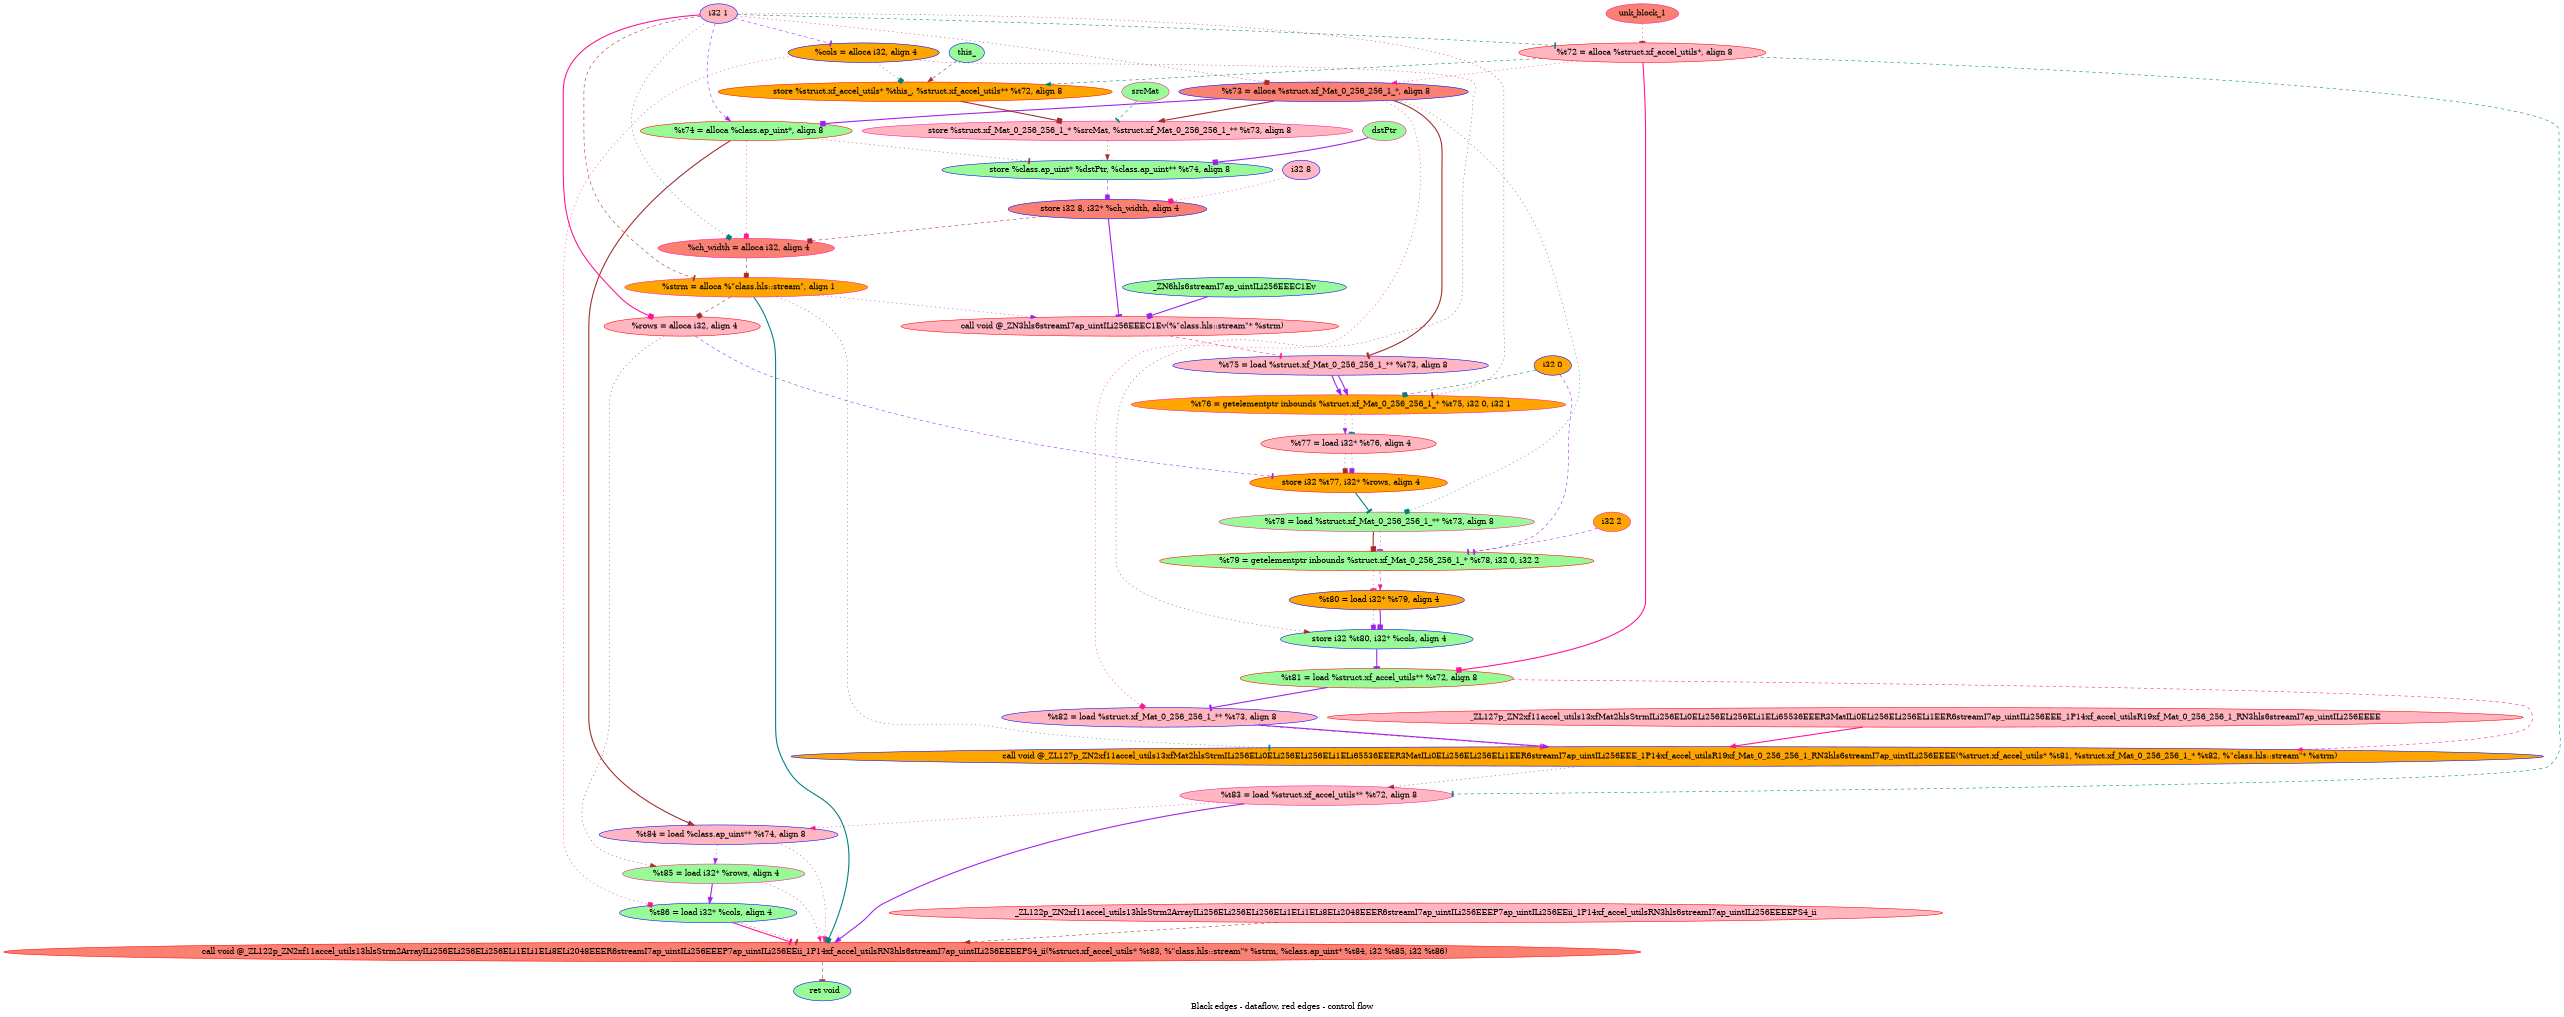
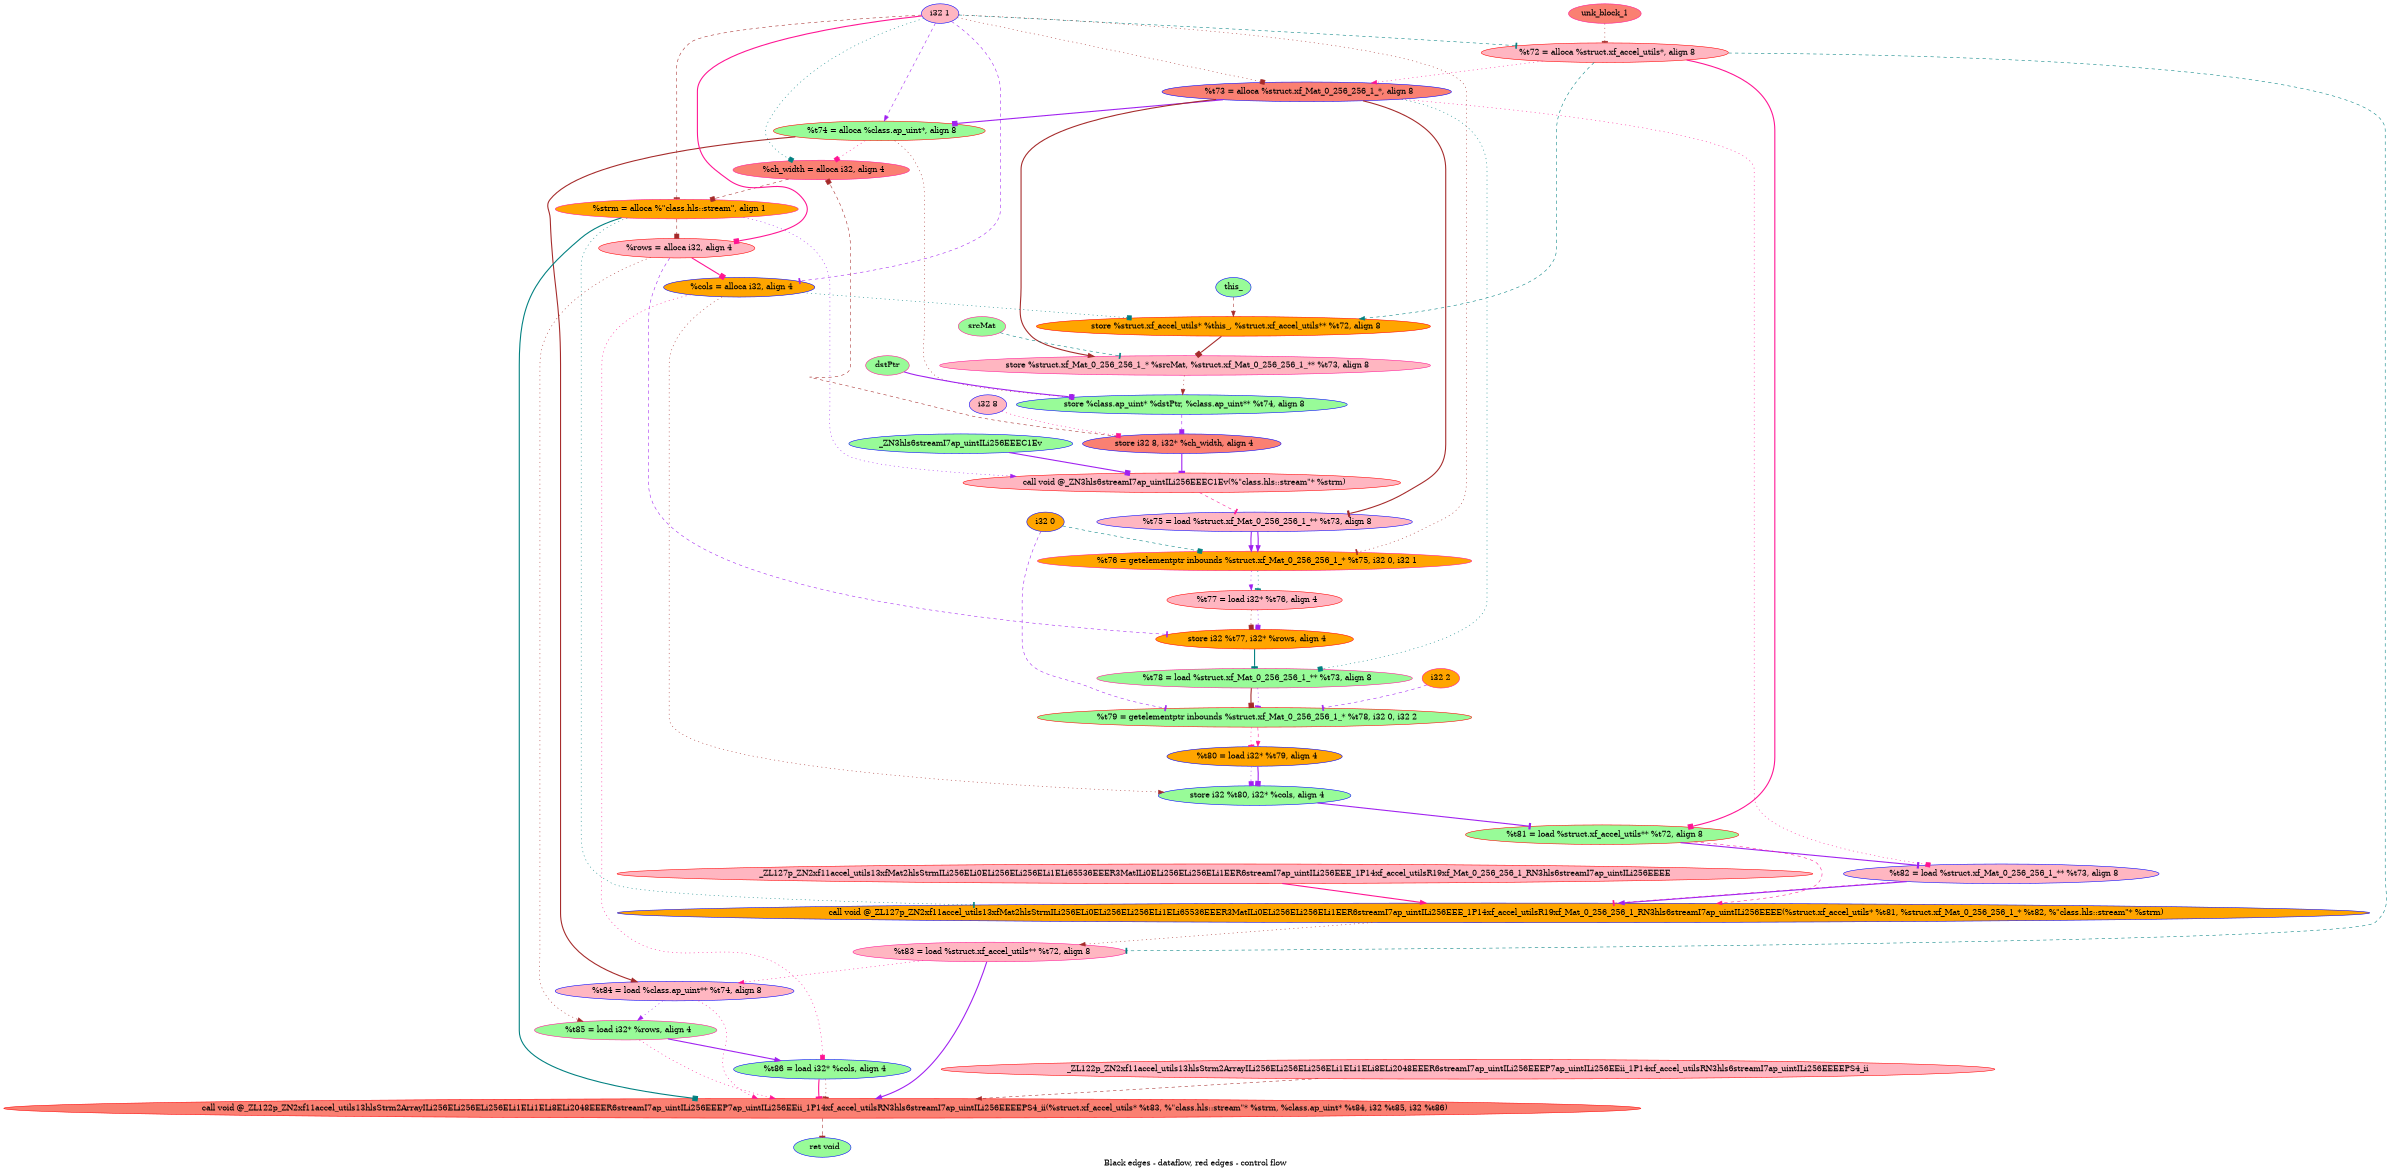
edge "%rows = alloca i32, align 4" -> "%cols = alloca i32, align 4": added
node "_ZN6hls6streamI7ap_uintILi256EEEC1Ev": label "_ZN6hls6streamI7ap_uintILi256EEEC1Ev" -> "_ZN3hls6streamI7ap_uintILi256EEEC1Ev"
